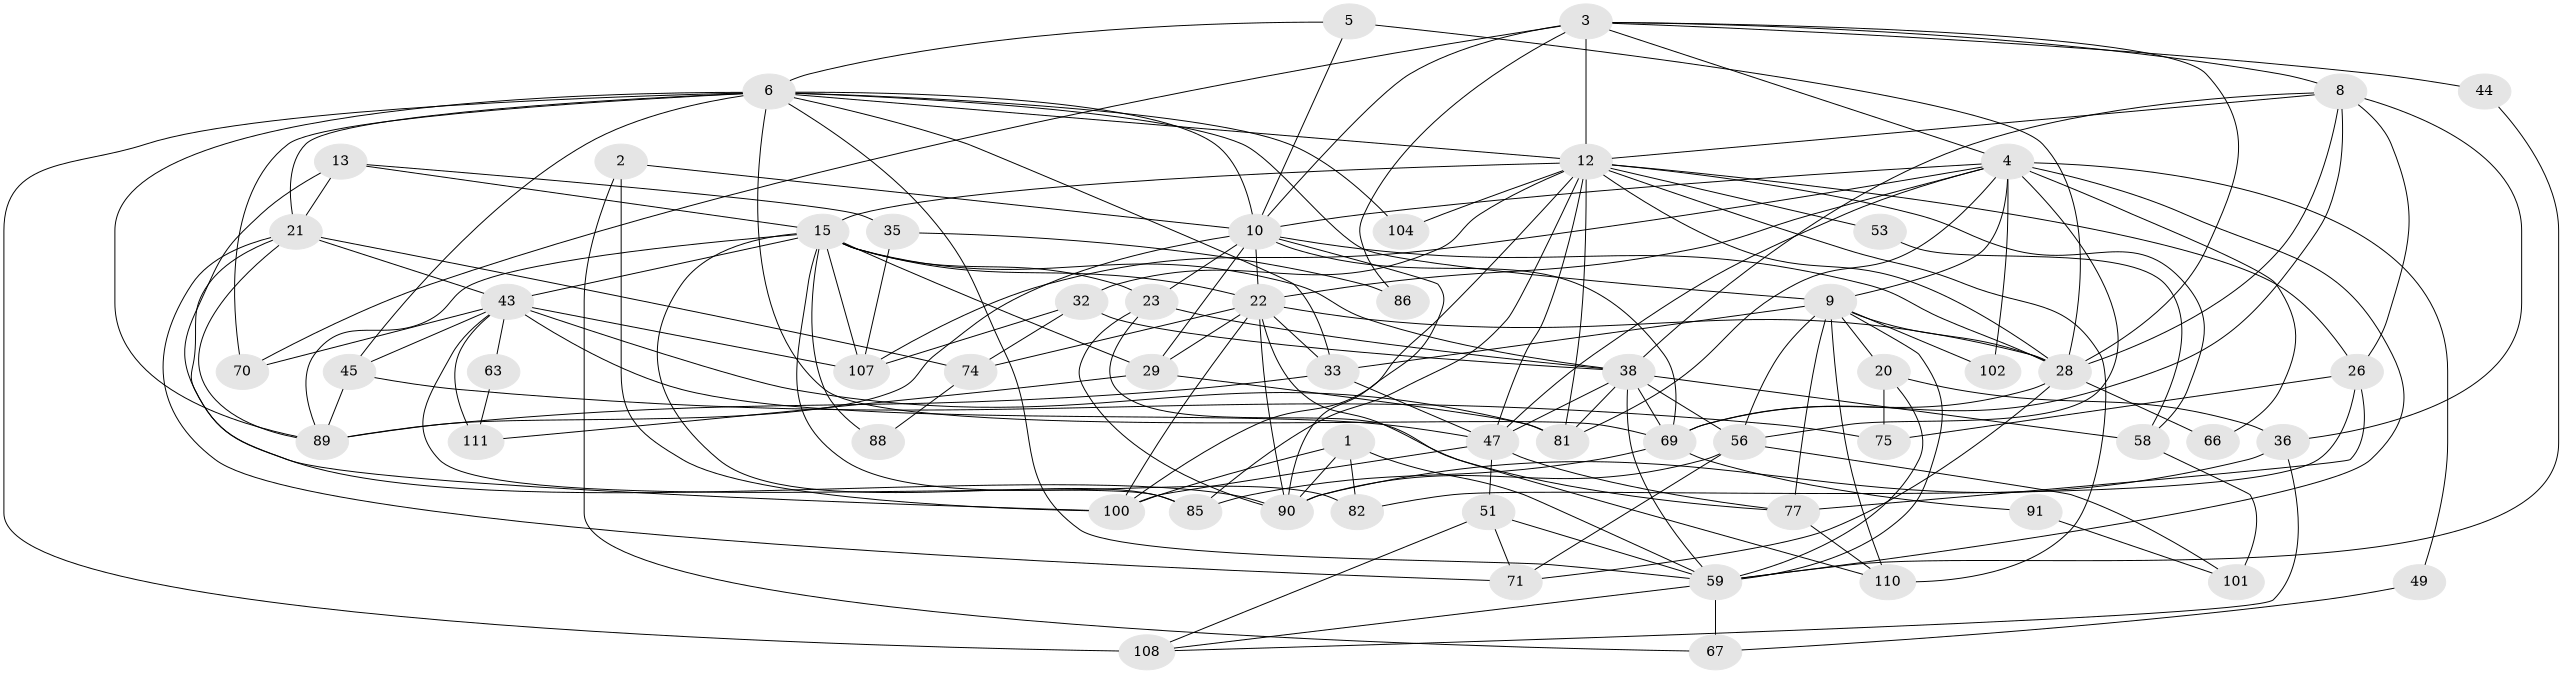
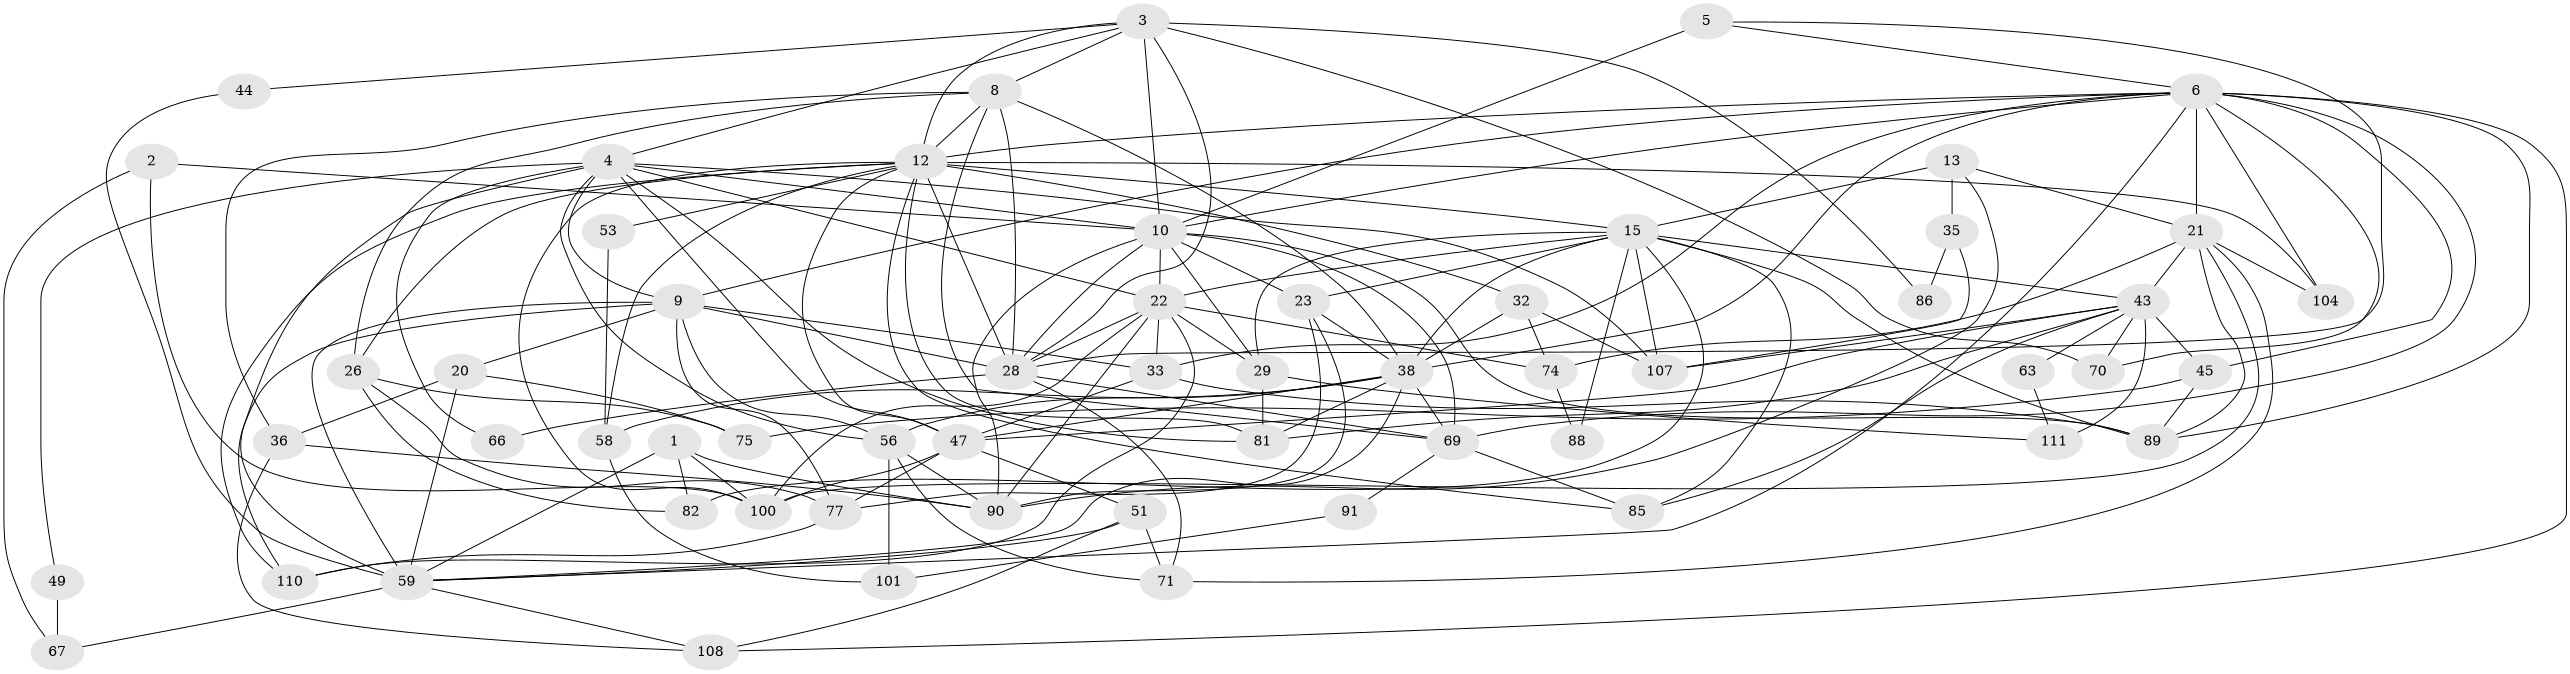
edge "6" -- "38": added
edge "21" -- "104": added
node "102": removed
